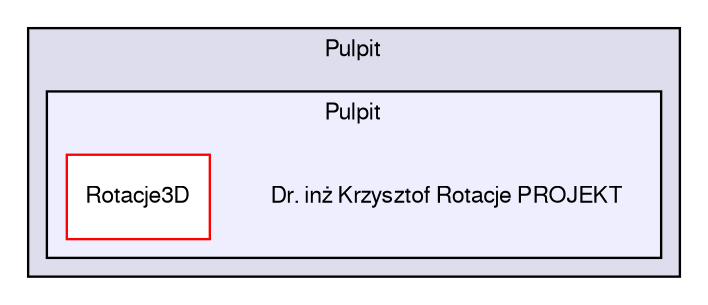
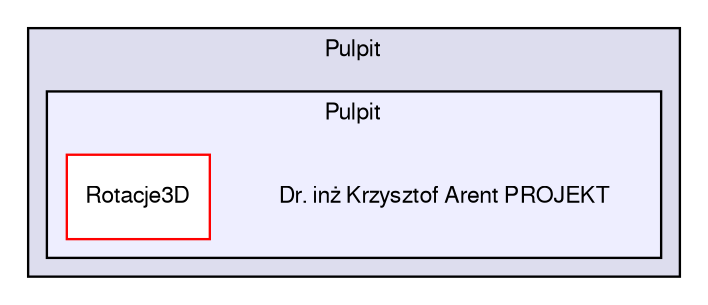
node "Dr. inż Krzysztof Rotacje PROJEKT": label "Dr. inż Krzysztof Rotacje PROJEKT" -> "Dr. inż Krzysztof Arent PROJEKT"
